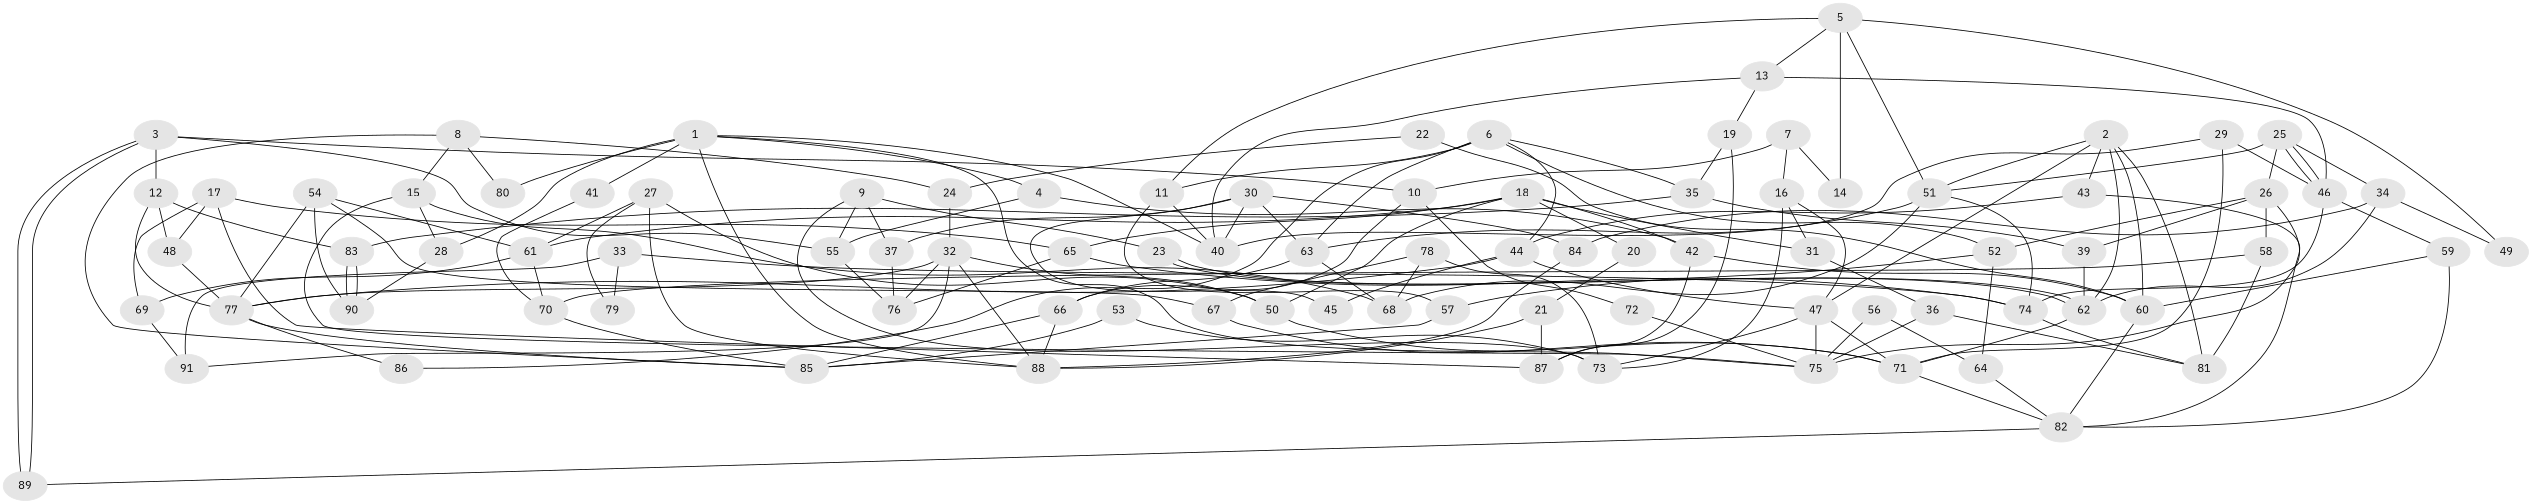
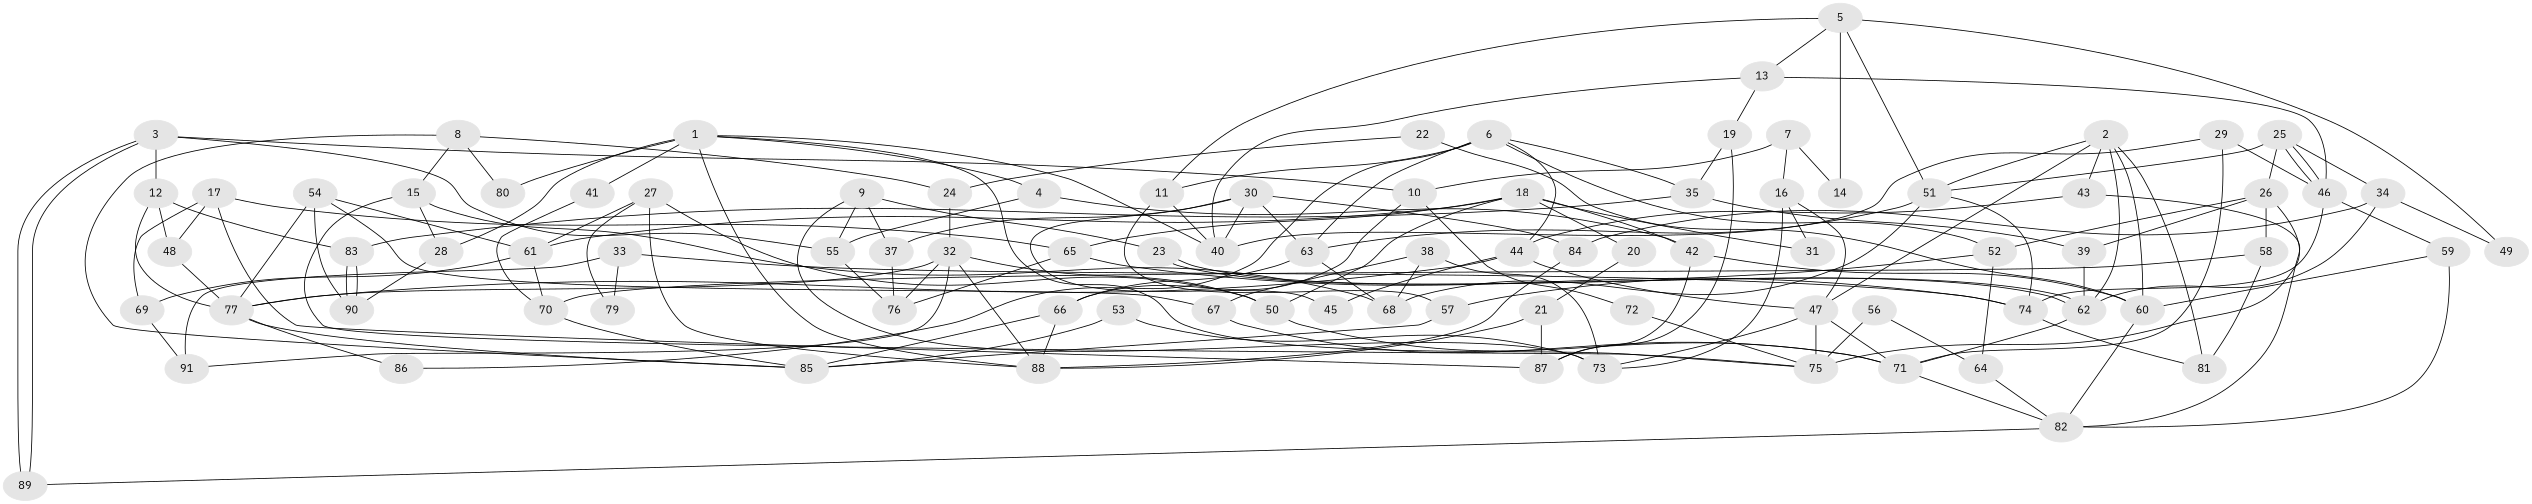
node "78": label "78" -> "38"
node "36": removed
